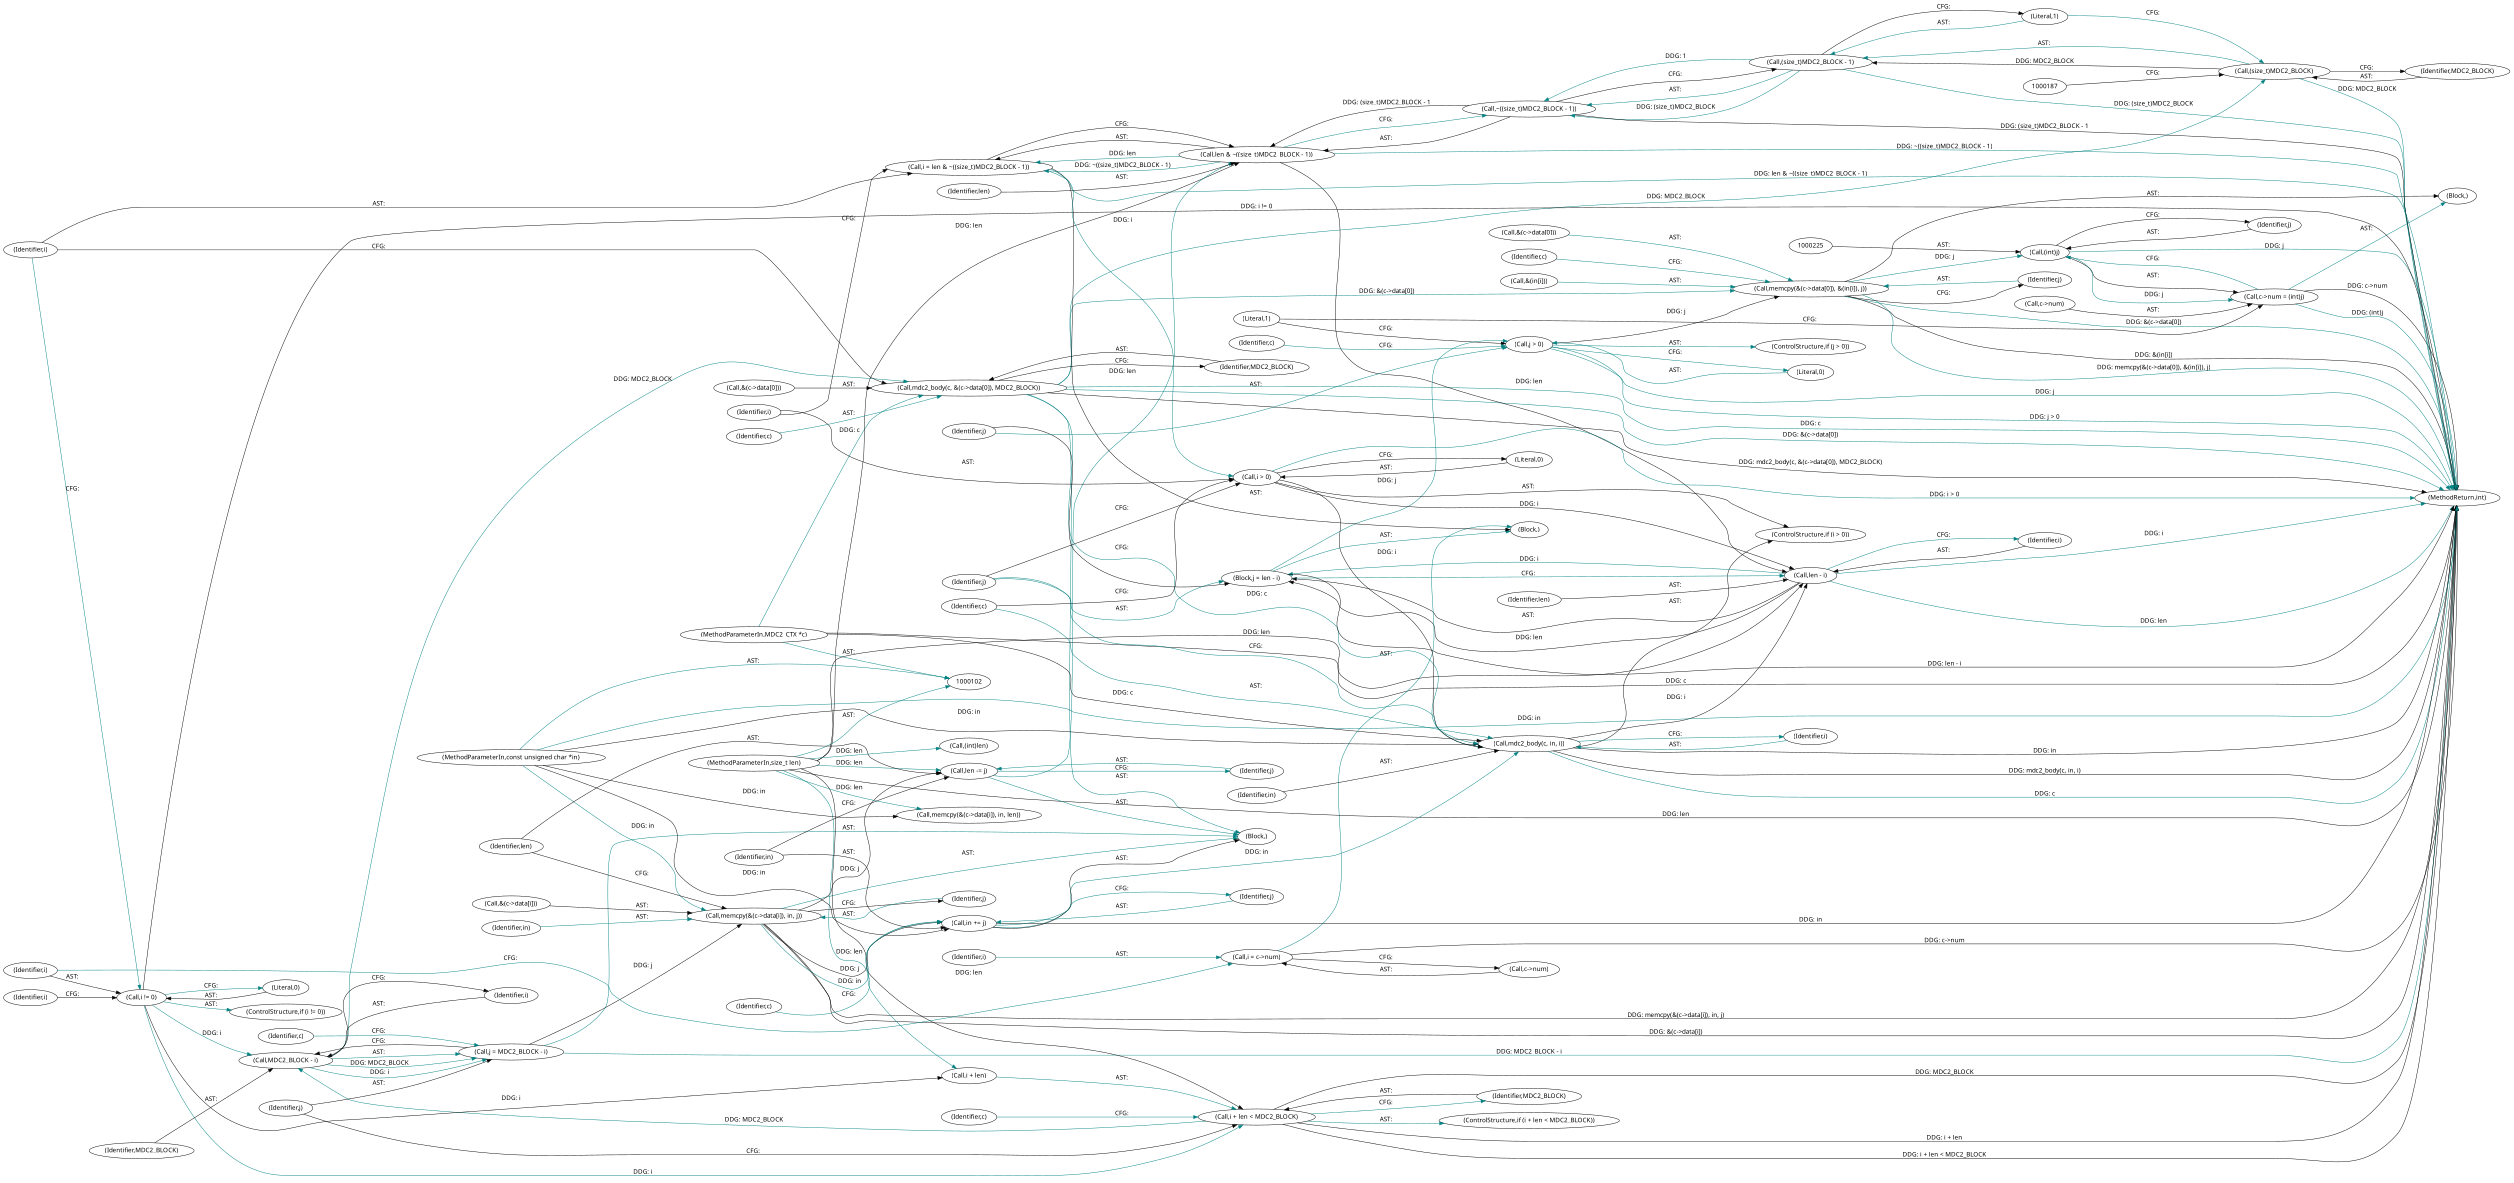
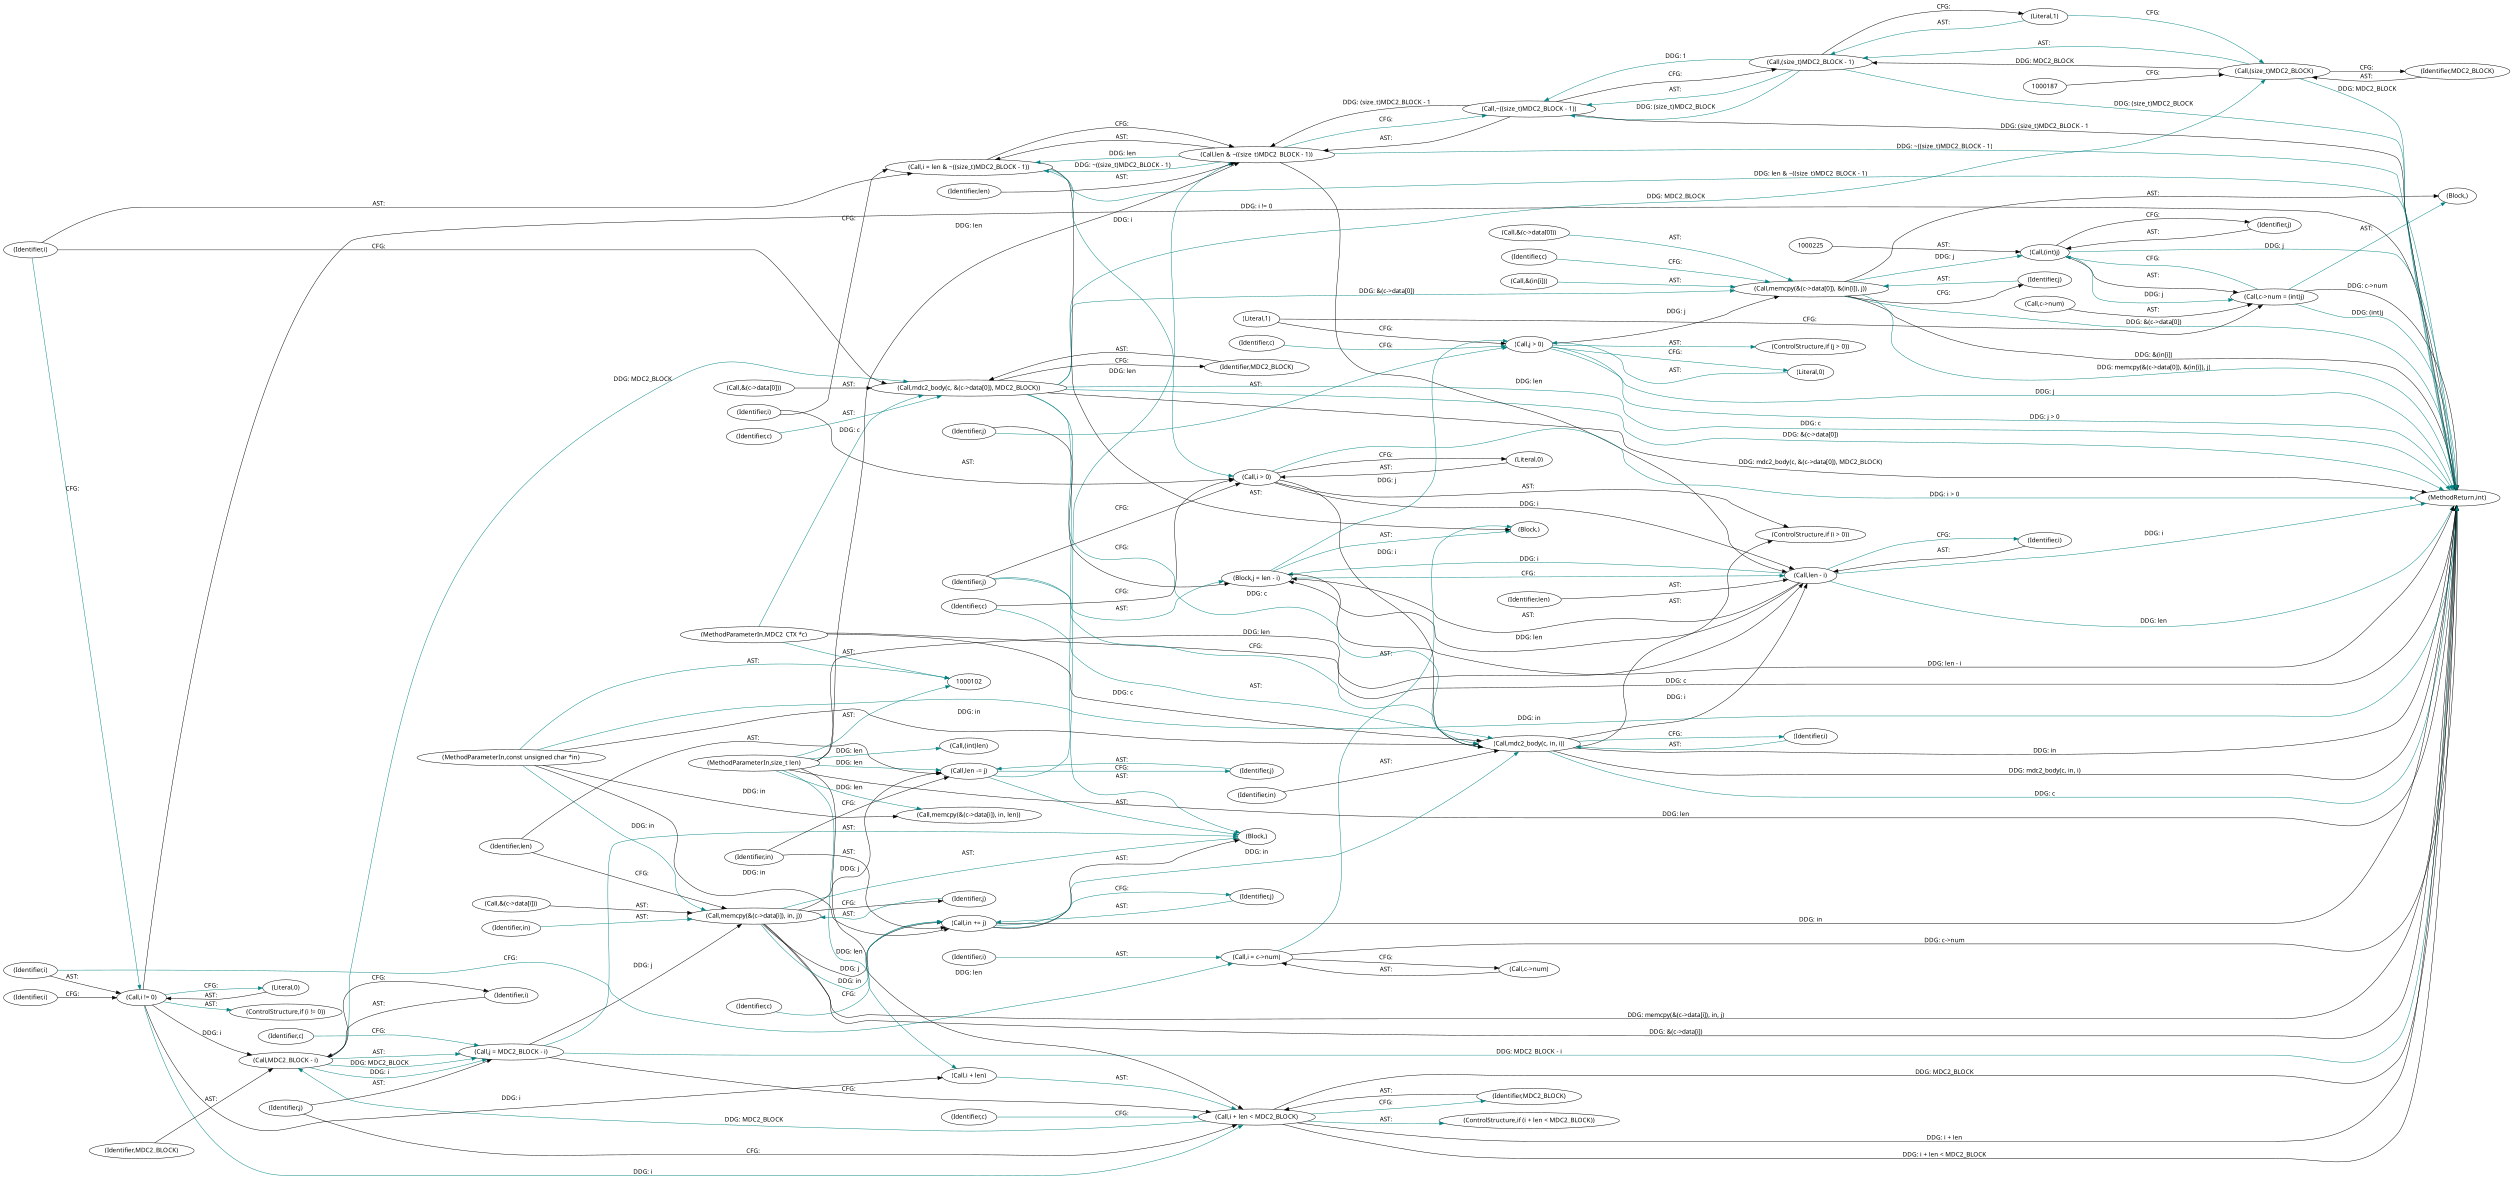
edge "(Call,i != 0)" -> "(Call,MDC2_BLOCK - i)": color teal -> black
edge "(Call,j = MDC2_BLOCK - i)" -> "(Call,MDC2_BLOCK - i)": now "(Call,j = MDC2_BLOCK - i)" -> "(Call,i + len < MDC2_BLOCK)"
